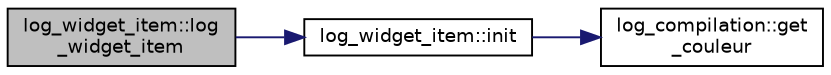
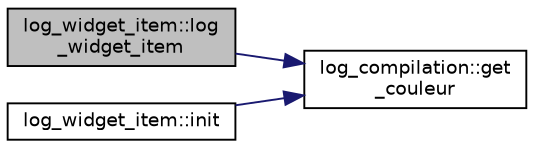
edge "log_widget_item::log _widget_item" -> "log_widget_item::init": now "log_widget_item::log _widget_item" -> "log_compilation::get _couleur"
